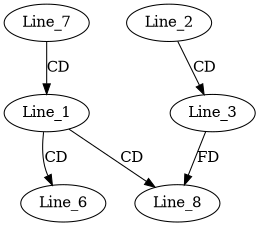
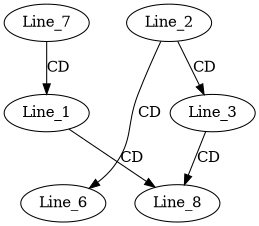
edge "Line_1" -> "Line_6": now "Line_2" -> "Line_6"
edge "Line_3" -> "Line_8": label "FD" -> "CD"
